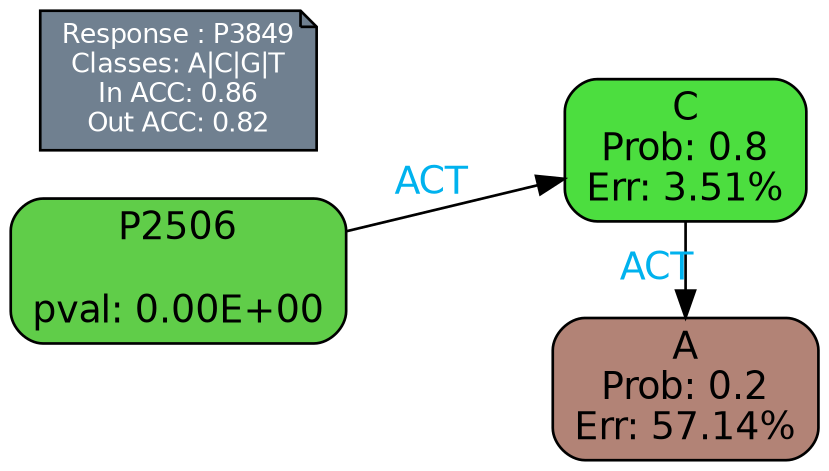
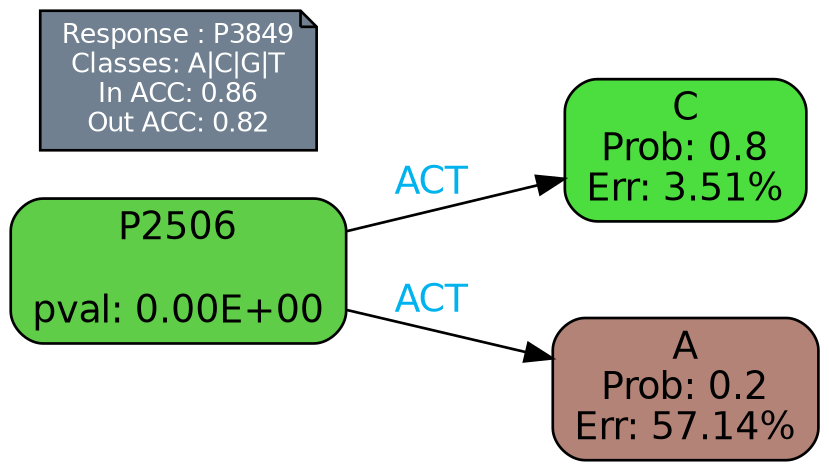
edge "C Prob: 0.8 Err: 3.51%" -> "A Prob: 0.2 Err: 57.14%": now "P2506 pval: 0.00E+00" -> "A Prob: 0.2 Err: 57.14%"
